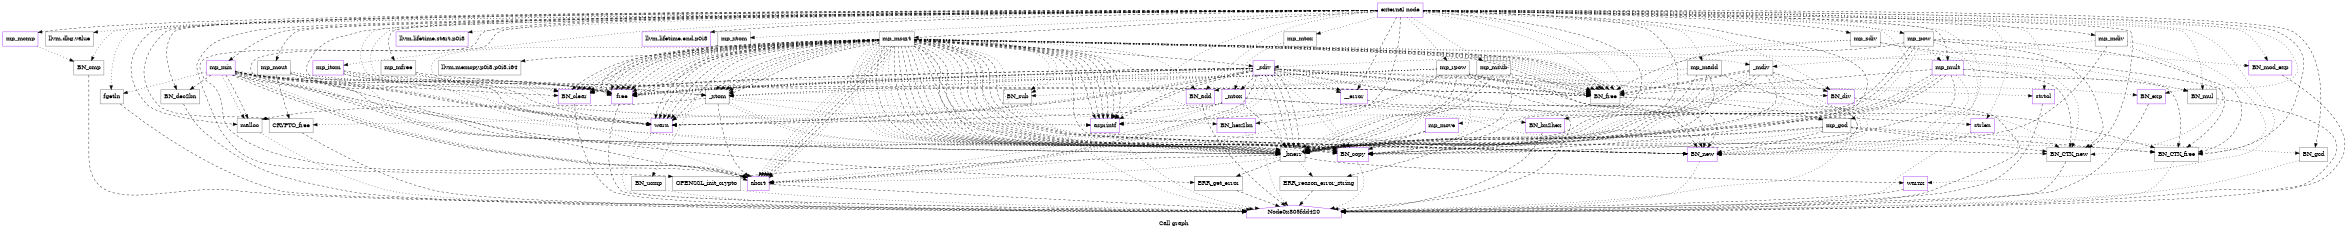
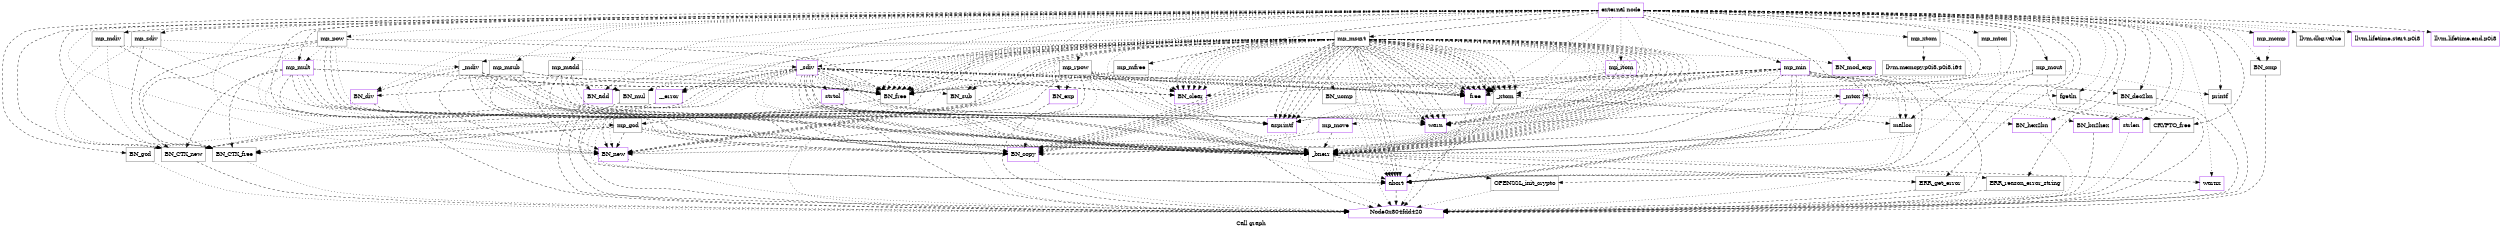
edge "mp_itom" -> "abort": now "malloc" -> "abort"
node "printf": added
edge "mp_itom" -> "warn": style dashed -> dotted
edge "_xtom" -> "warn": now "BN_ucmp" -> "warn"
node "Node0x805fdd420": label "Node0x805fdd420" -> "Node0x804fdd420"
